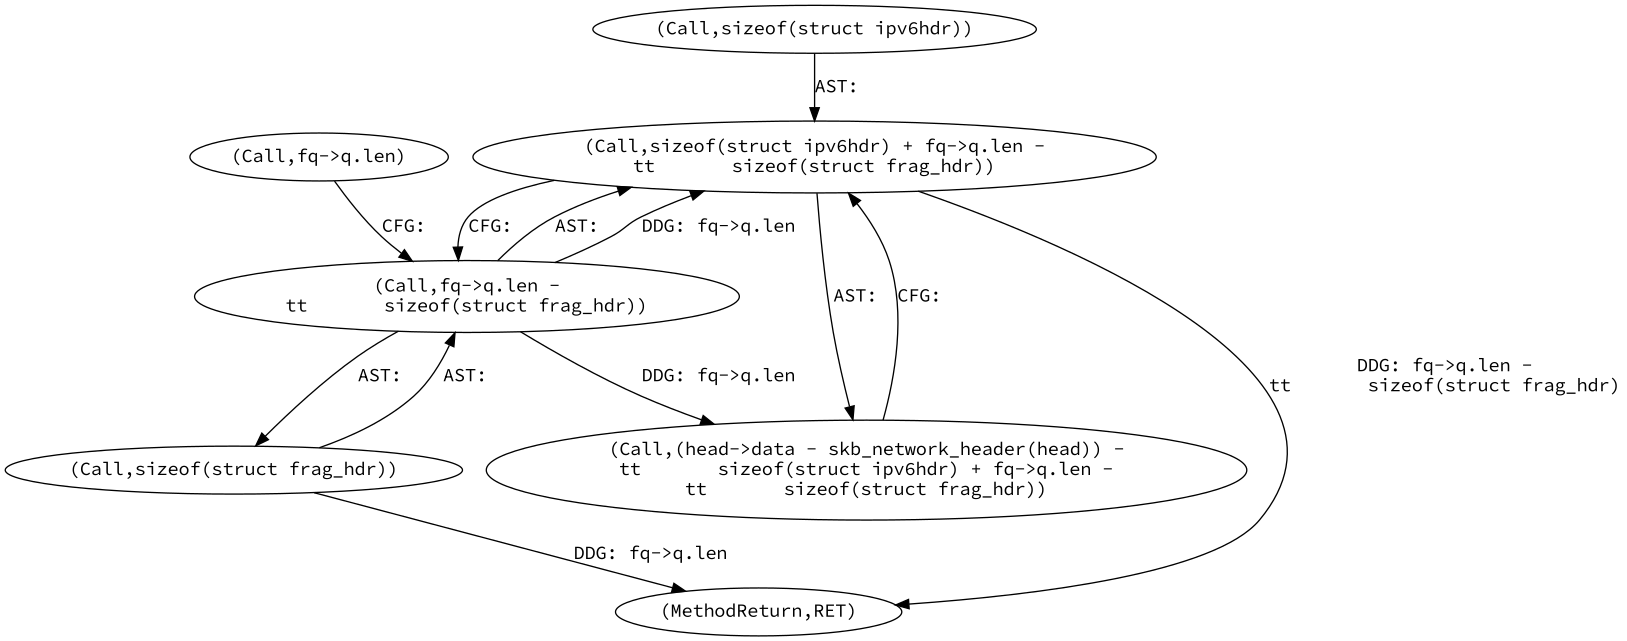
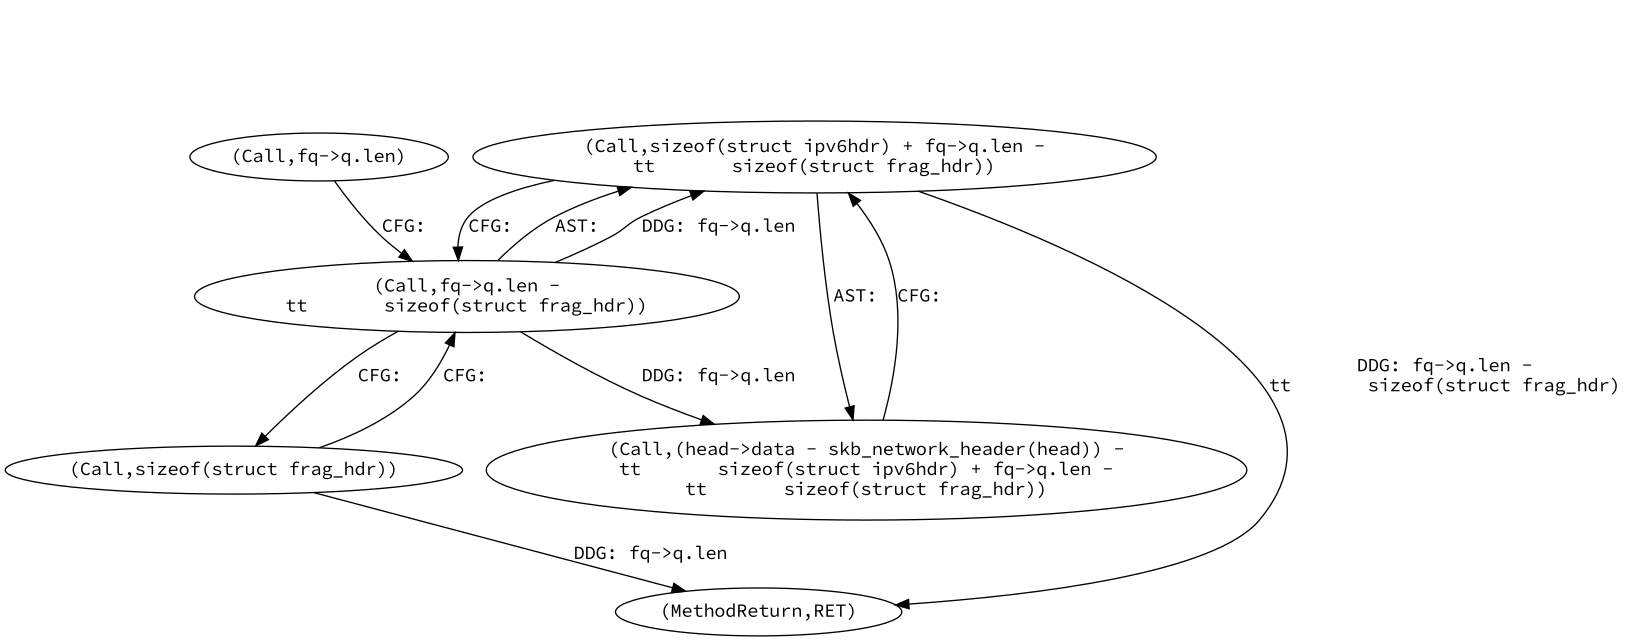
node "(Call,sizeof(struct ipv6hdr))": removed
edge "(Call,fq->q.len - tt       sizeof(struct frag_hdr))" -> "(Call,sizeof(struct frag_hdr))": label "AST: " -> "CFG: "
edge "(Call,sizeof(struct frag_hdr))" -> "(Call,fq->q.len - tt       sizeof(struct frag_hdr))": label "AST: " -> "CFG: "
